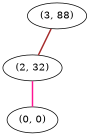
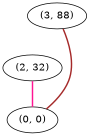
edge "(3, 88)" -- "(2, 32)": now "(3, 88)" -- "(0, 0)"
